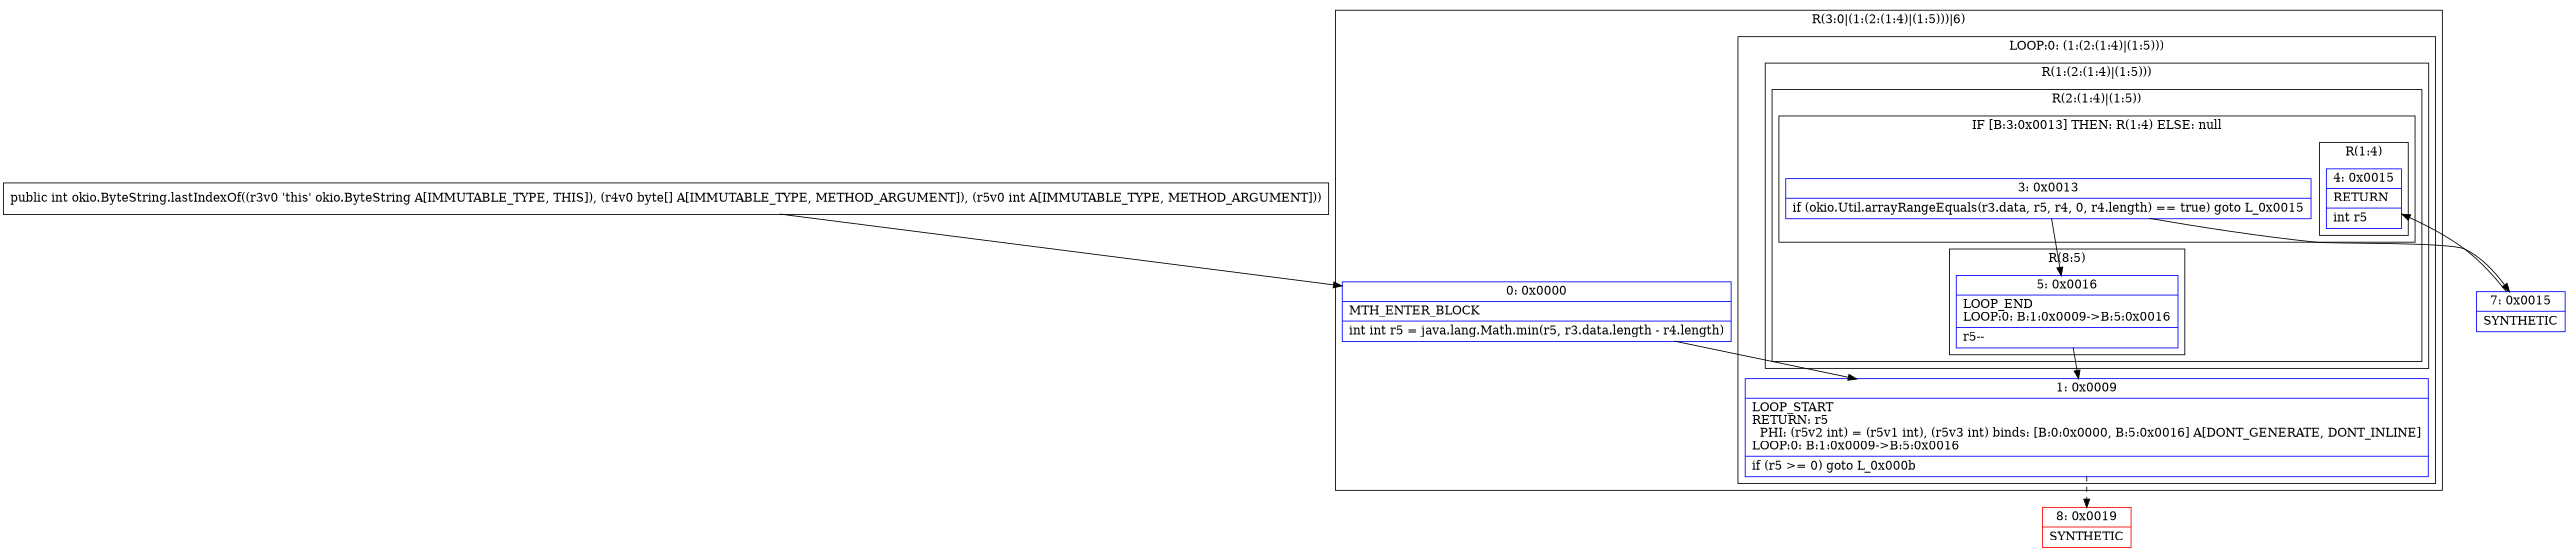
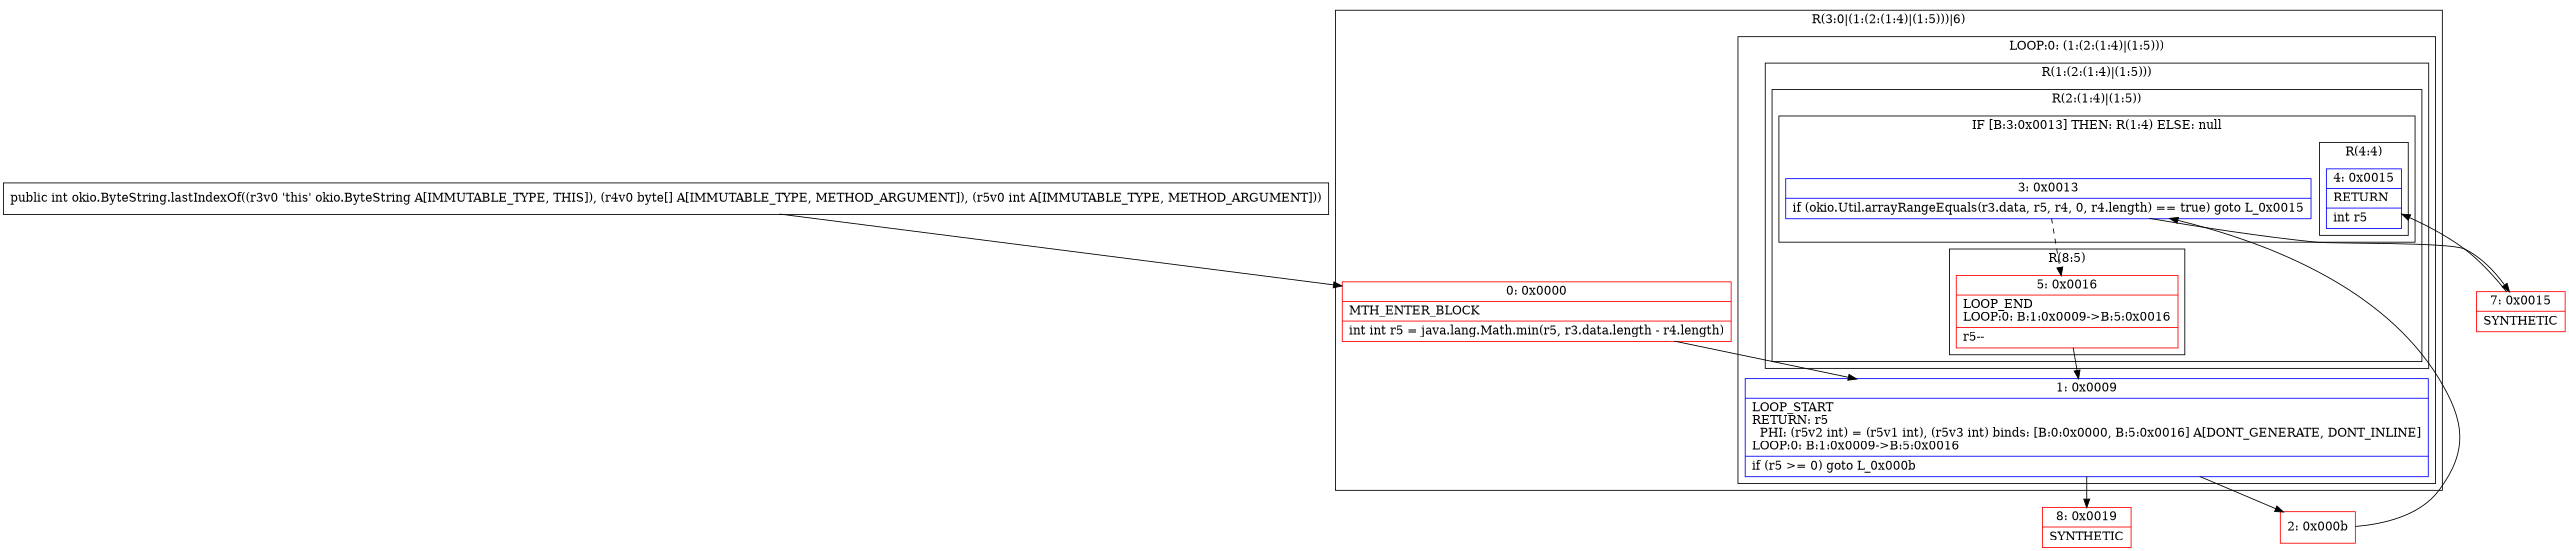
cluster "R(1:4)": label "R(1:4)" -> "R(4:4)"
edge "3: 0x0013" -> "5: 0x0016": style solid -> dashed
node "0: 0x0000": color blue -> red
node "5: 0x0016": color blue -> red
node "7: 0x0015": color blue -> red
edge "1: 0x0009" -> "8: 0x0019": style dashed -> solid
node "2: 0x000b": added
